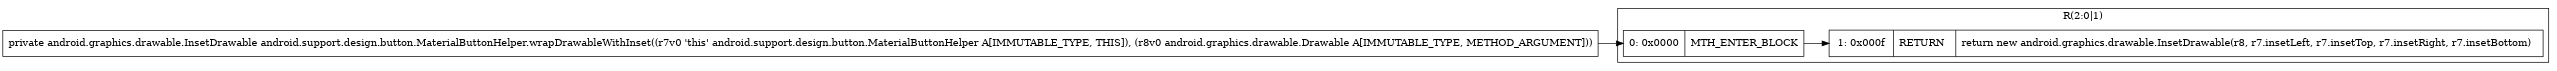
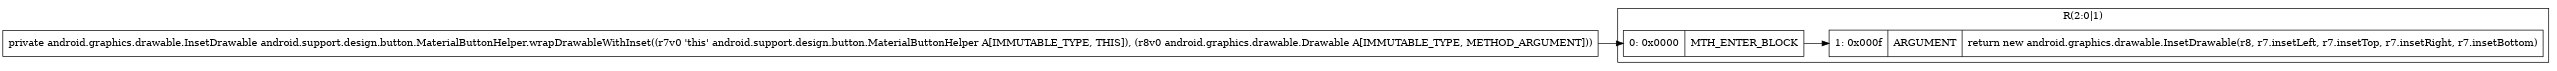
node "1: 0x000f": text "RETURN" -> "ARGUMENT"
